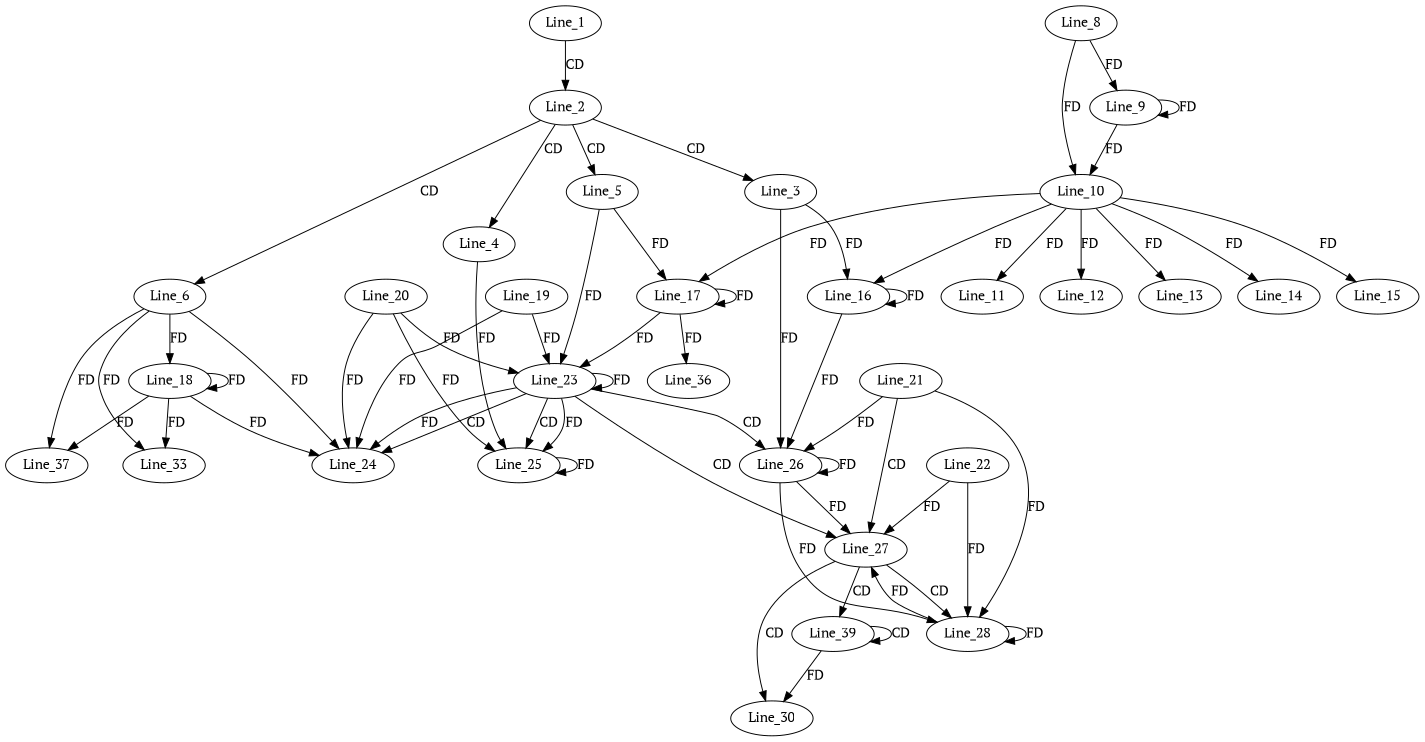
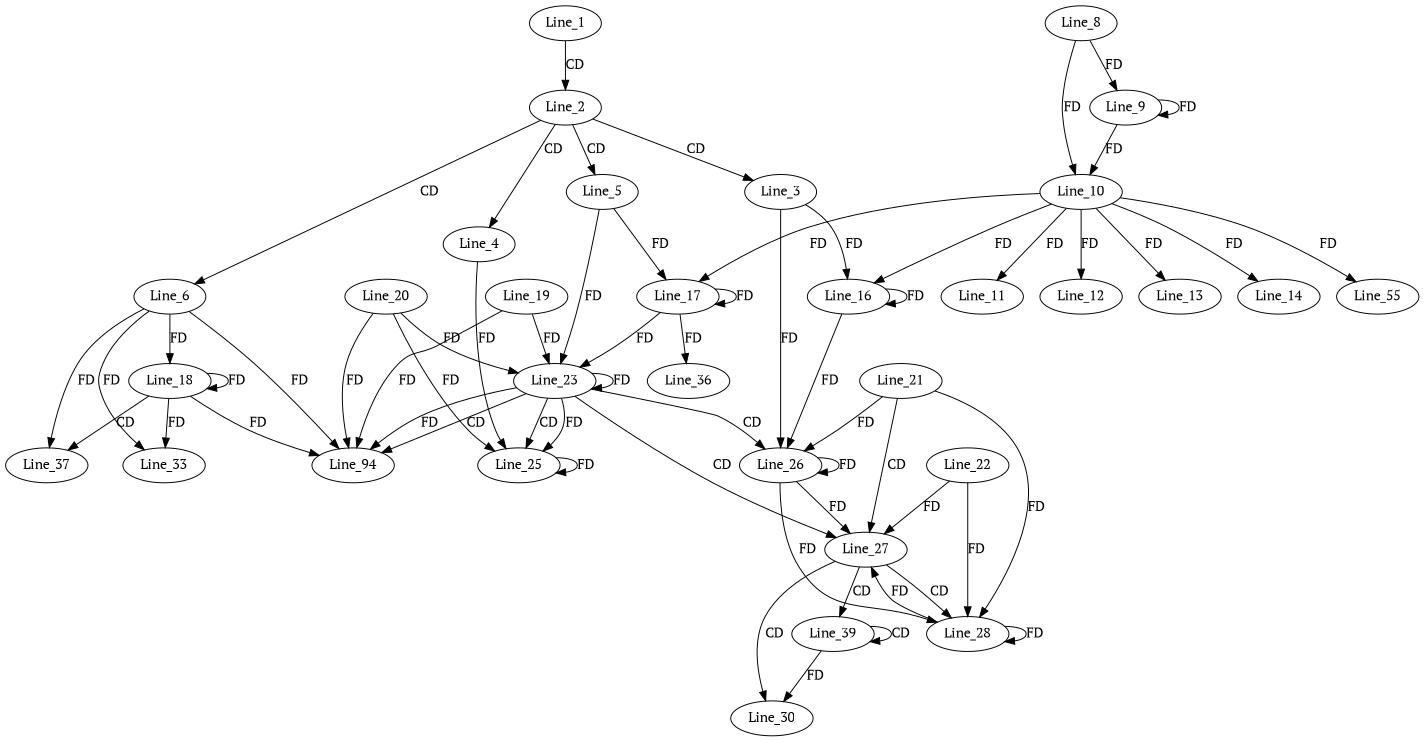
node "Line_15": label "Line_15" -> "Line_55"
edge "Line_18" -> "Line_37": label "FD" -> "CD"
node "Line_24": label "Line_24" -> "Line_94"
